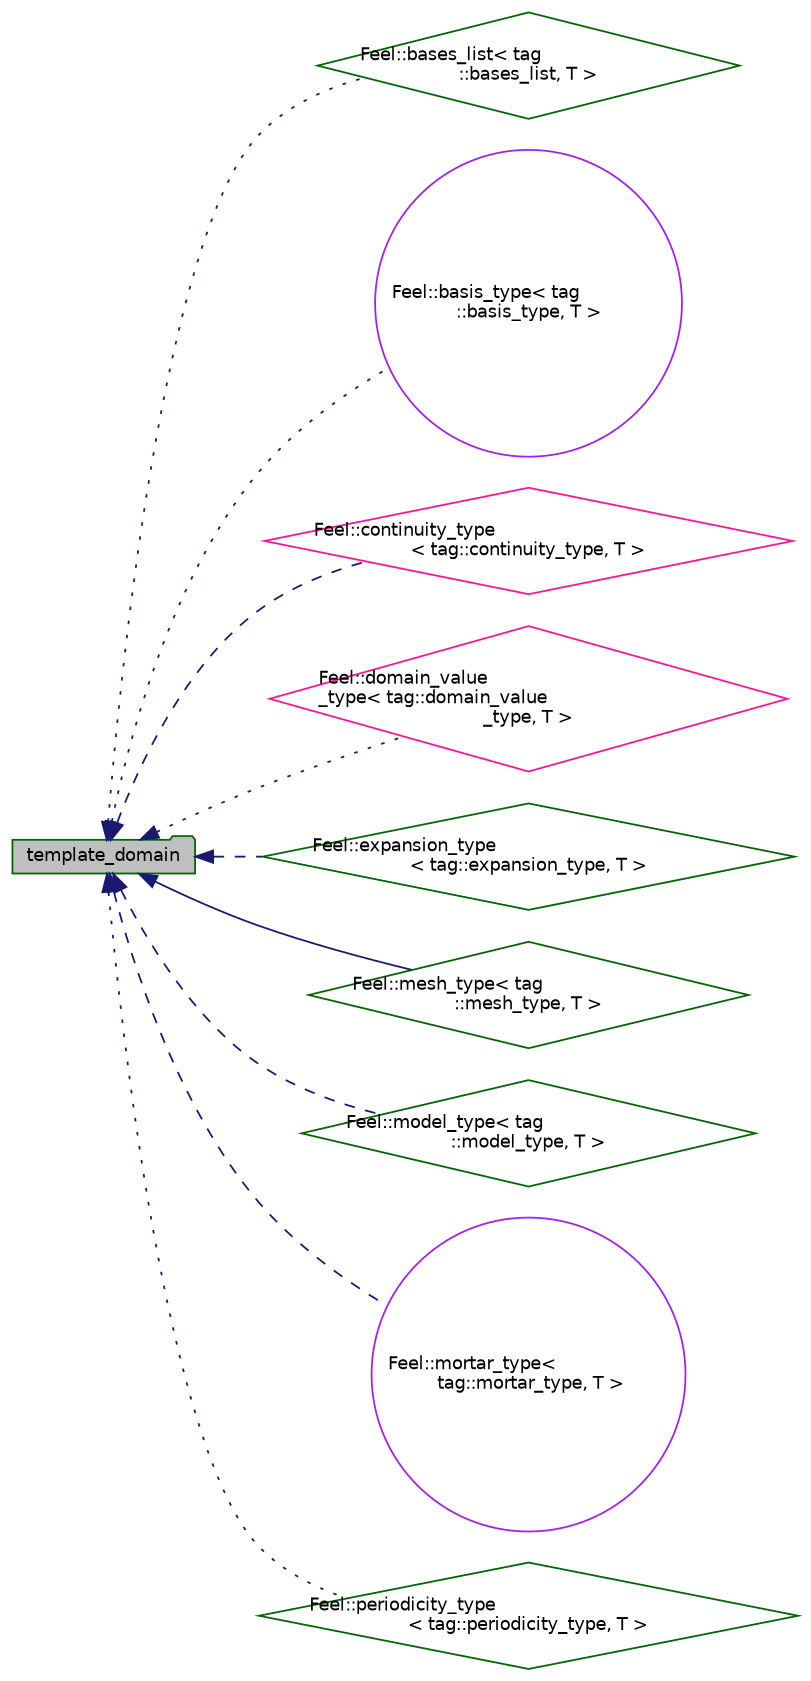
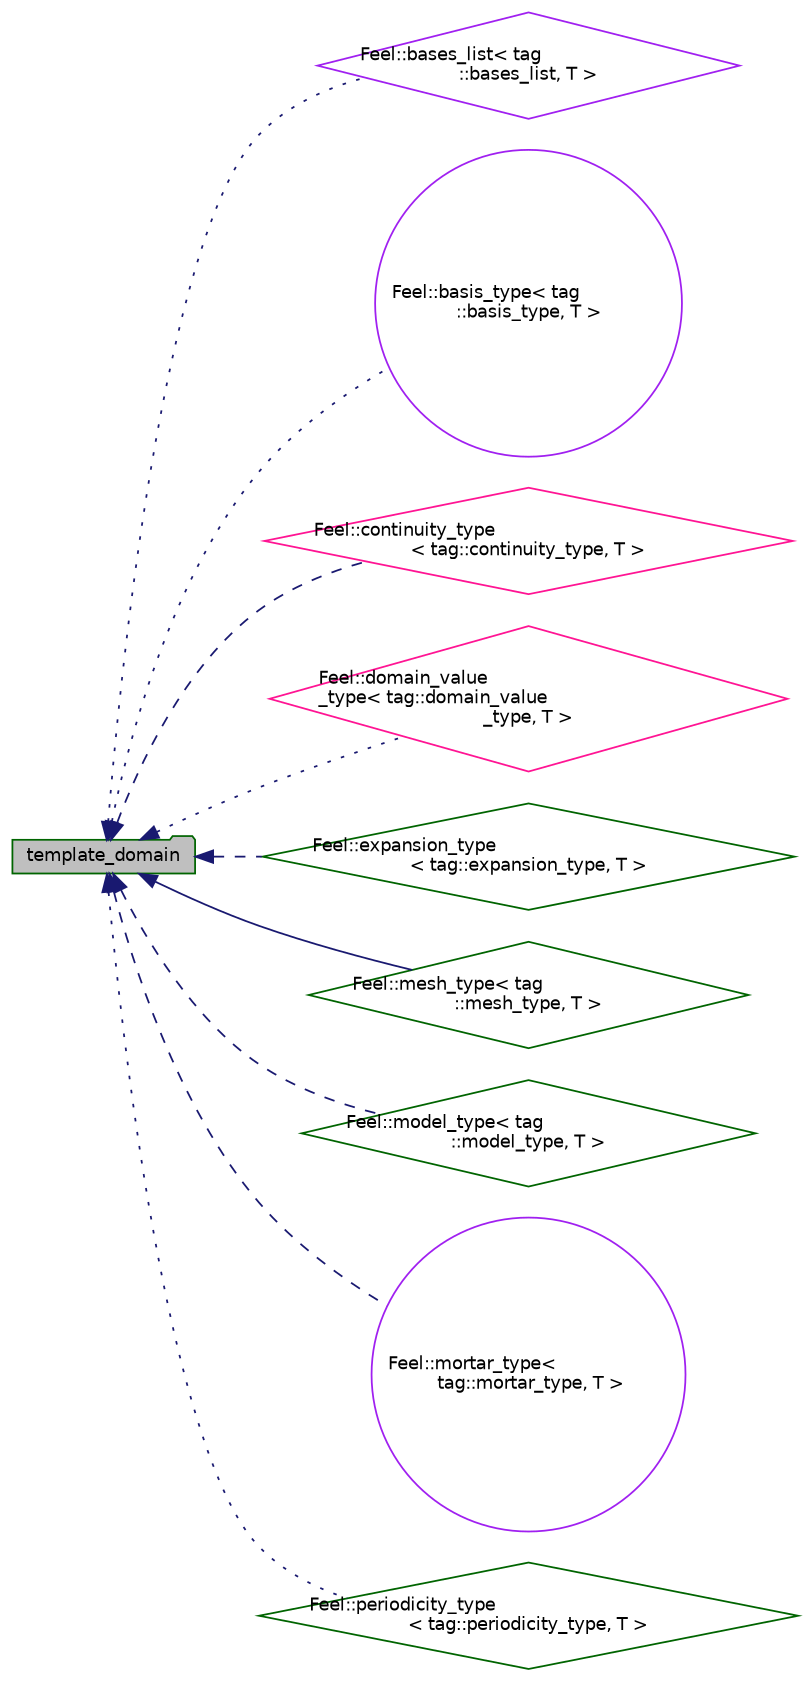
node "Feel::bases_list< tag ::bases_list, T >": color darkgreen -> purple
